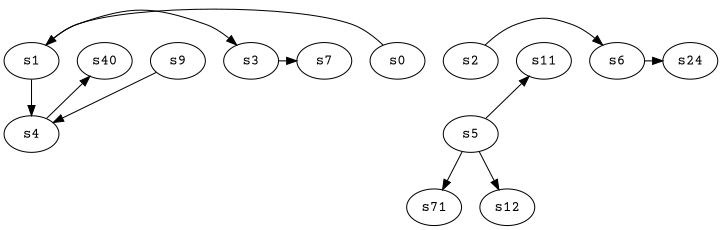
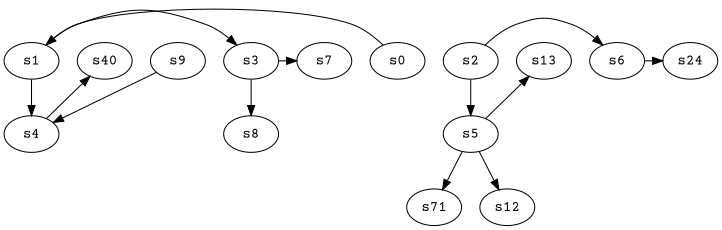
node "s11": label "s11" -> "s13"
edge "s2" -> "s5": added
node "s8": added
